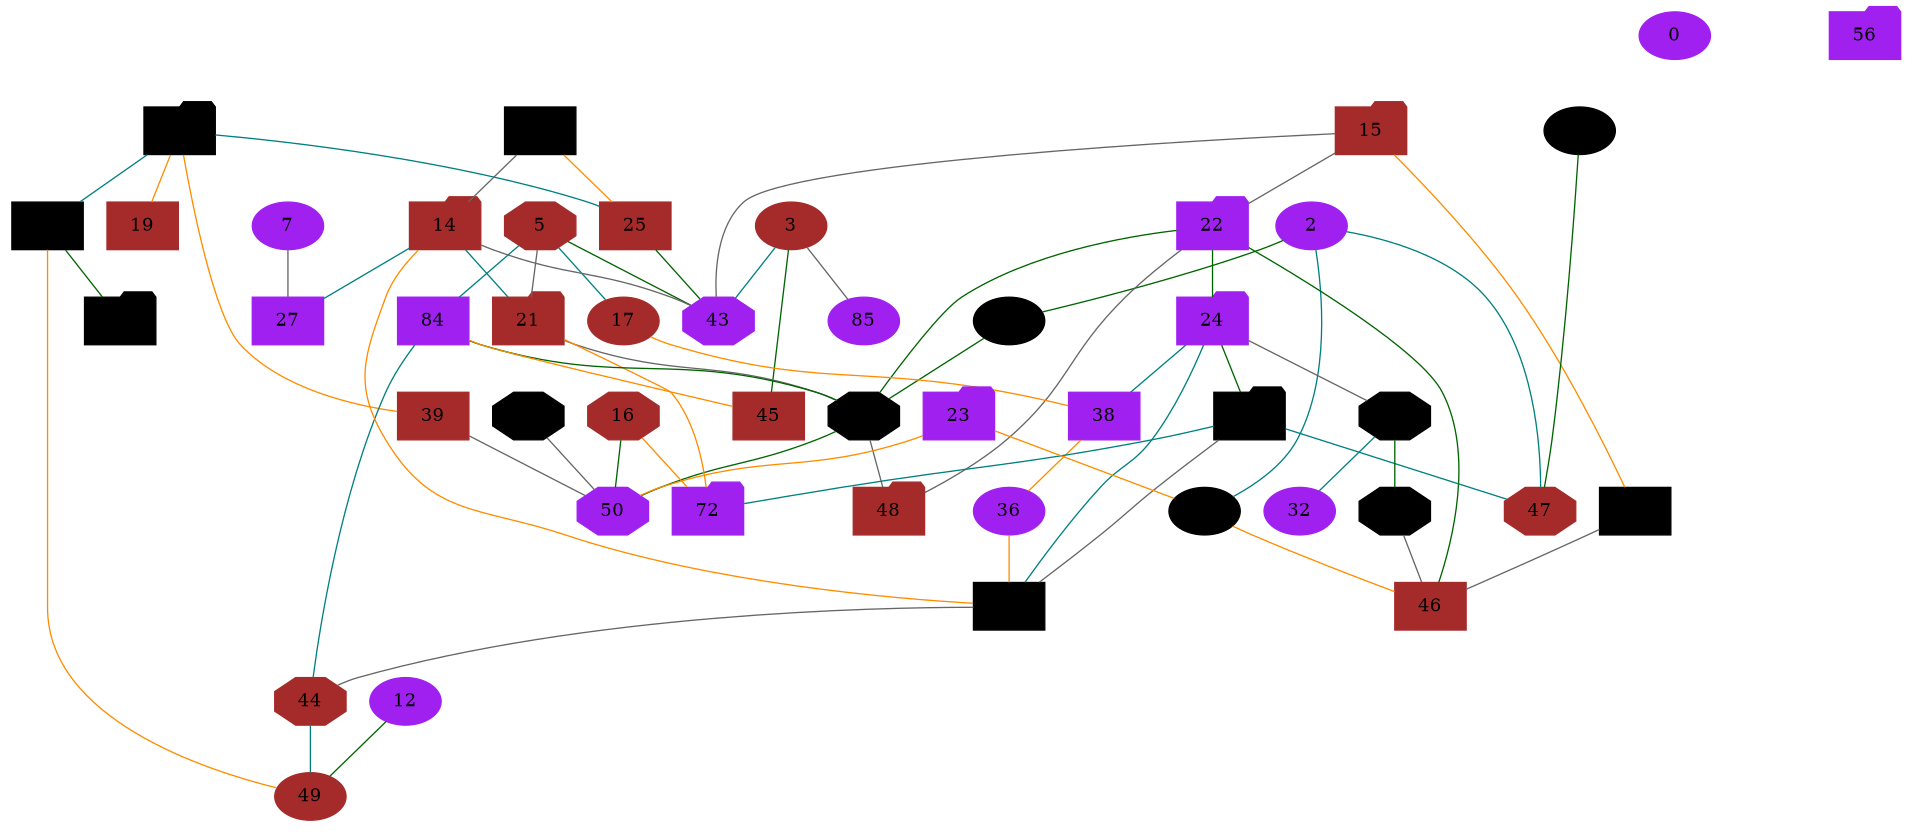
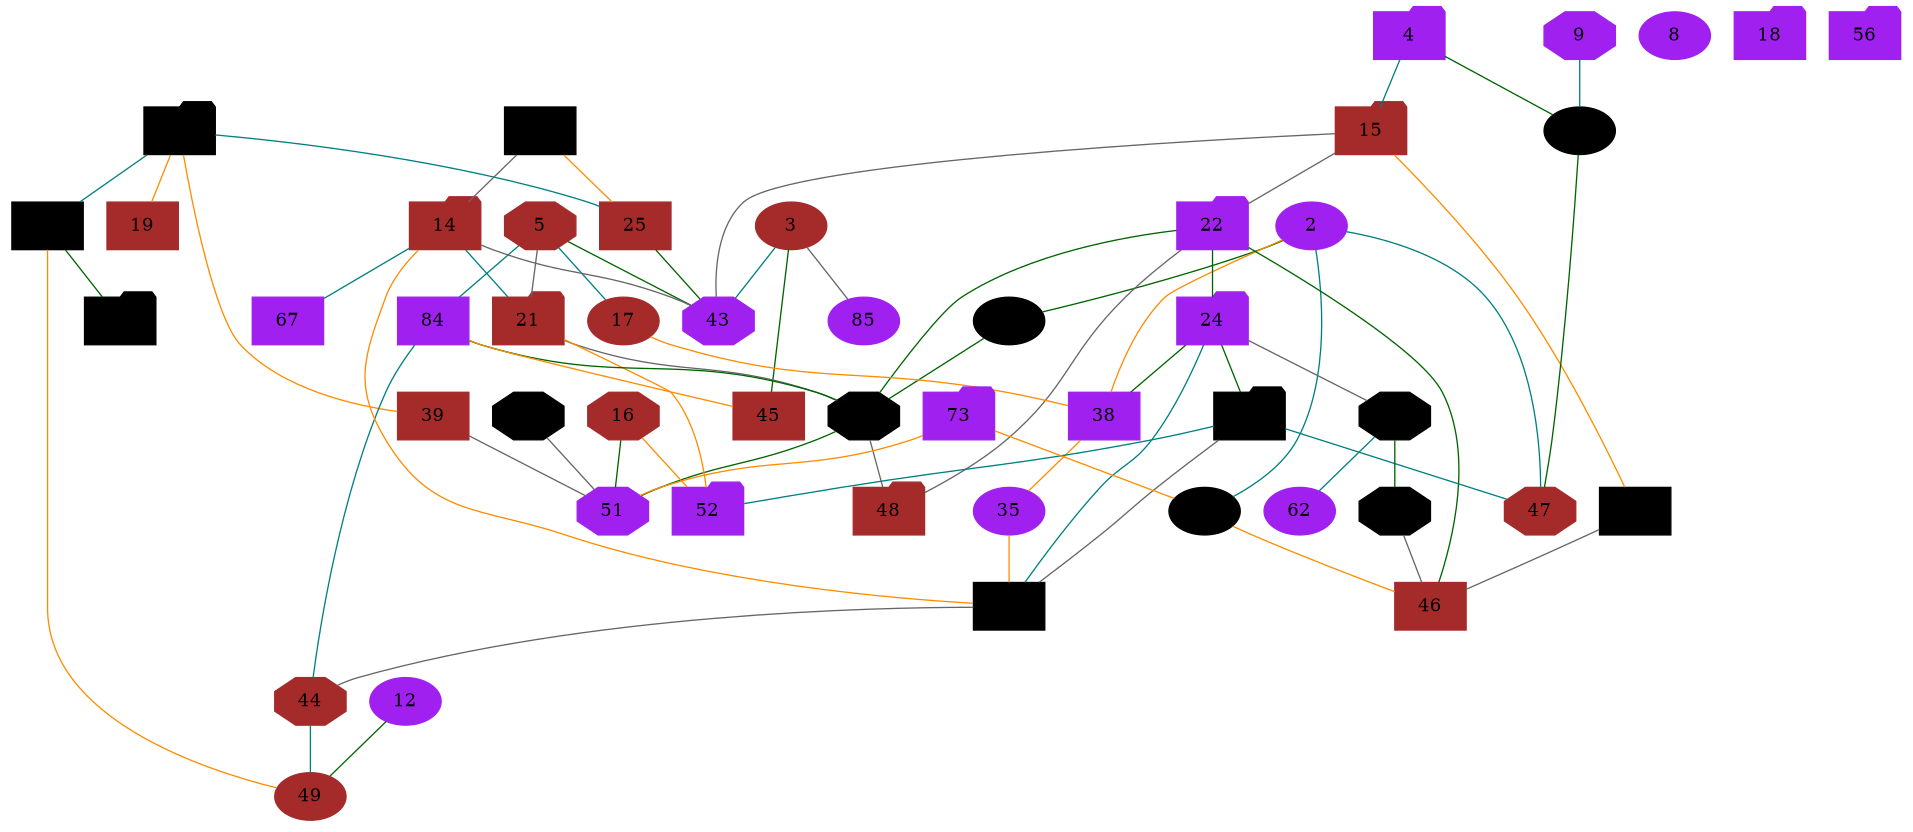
node "4": added
node "9": added
node "0": label "0" -> "8"
node "18": added
node "7": removed
edge "2" -- "38": added
node "27": label "27" -> "67"
edge "24" -- "38": color teal -> darkgreen
node "23": label "23" -> "73"
node "50": label "50" -> "51"
node "72": label "72" -> "52"
node "36": label "36" -> "35"
node "32": label "32" -> "62"
